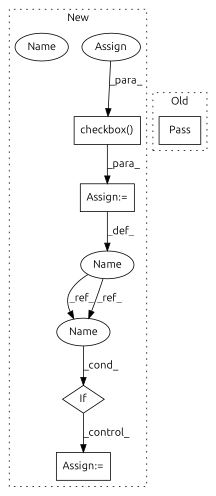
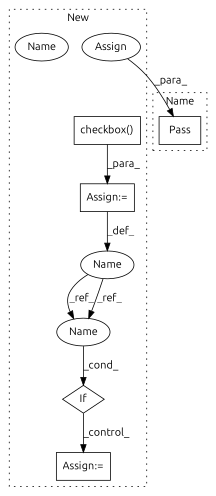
edge "Assign" -> "checkbox()": now "Assign" -> "Pass"
cluster "Old": label "Old" -> "Name"
